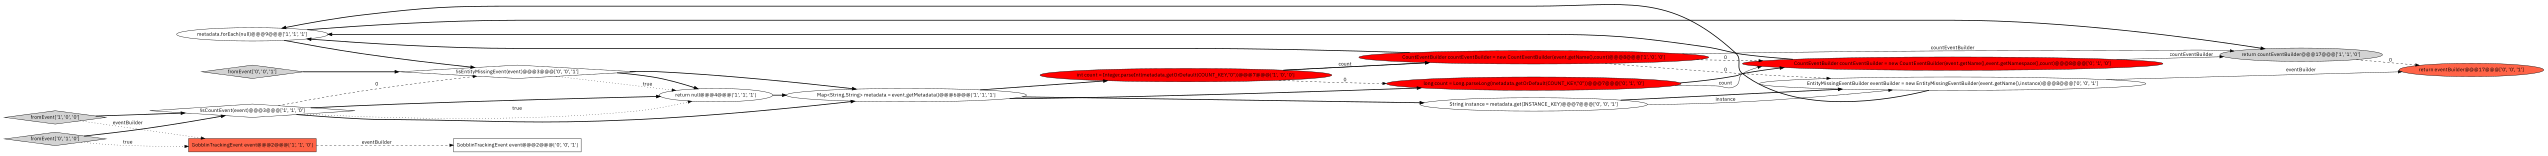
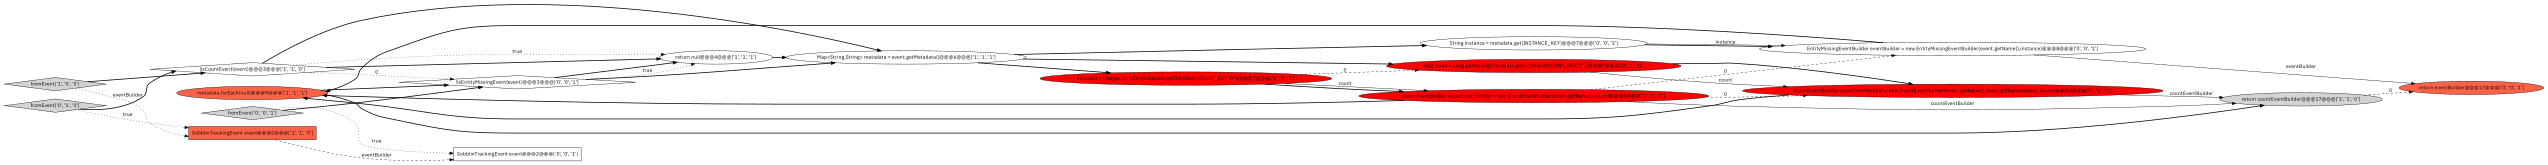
node "metadata.forEach(null)@@@9@@@['1', '1', '1']": fillcolor white -> tomato
edge "!isCountEvent(event)@@@3@@@['1', '1', '0']" -> "!isEntityMissingEvent(event)@@@3@@@['0', '0', '1']": style dashed -> dotted
edge "fromEvent['0', '0', '1']" -> "GobblinTrackingEvent event@@@2@@@['0', '0', '1']": added, label "true"
